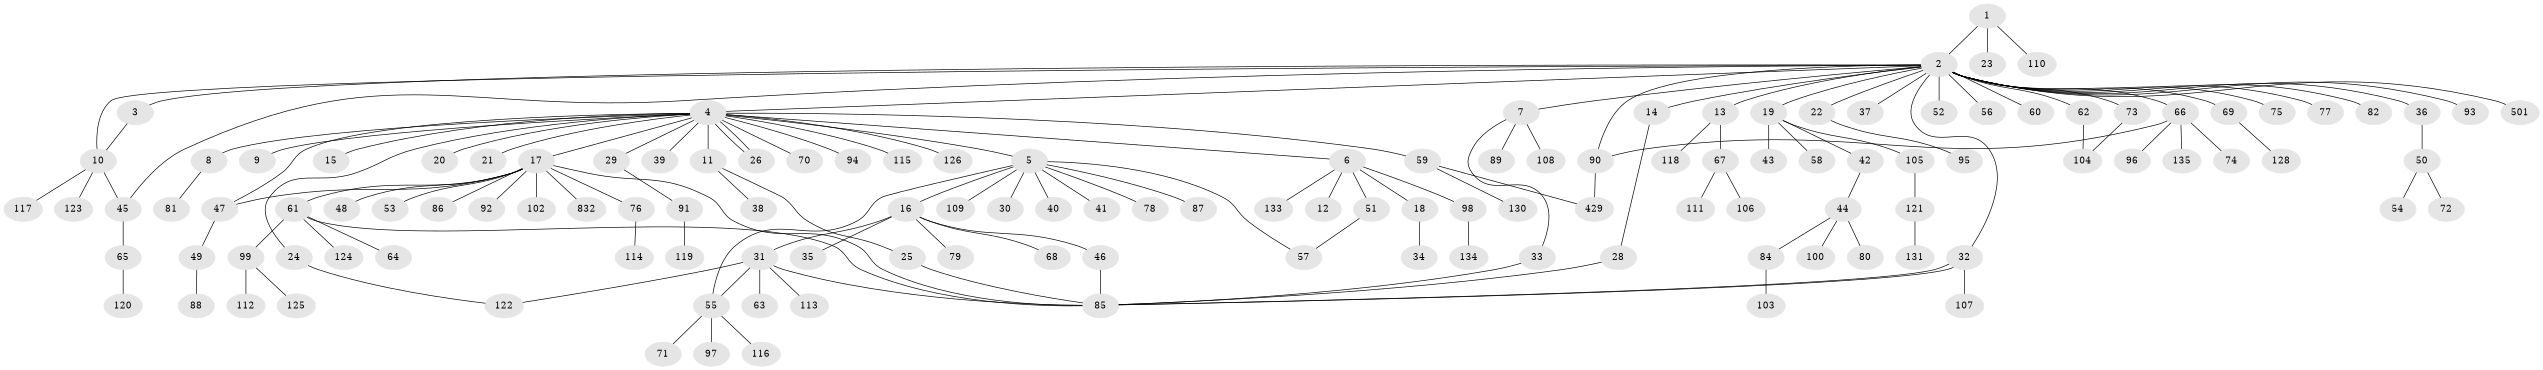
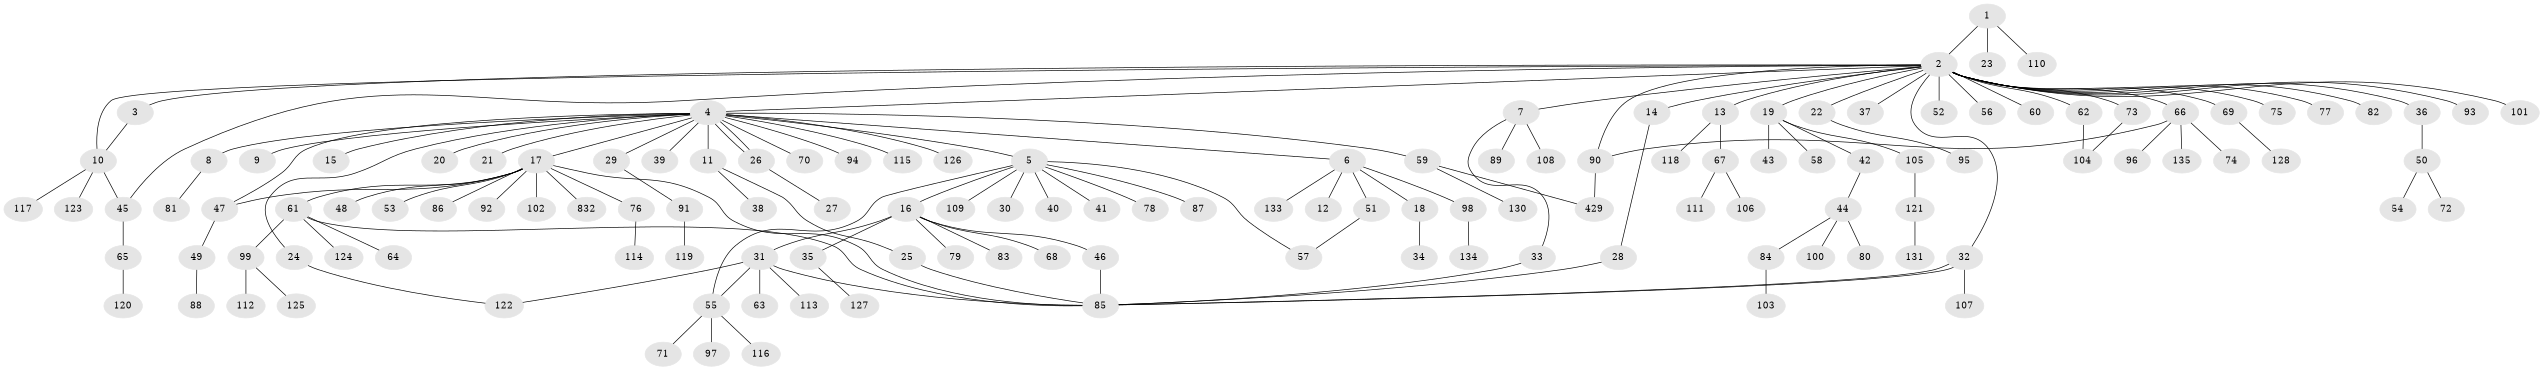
node "501": label "501" -> "101"
node "27": added
node "83": added
node "127": added
